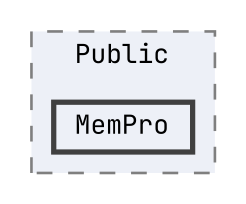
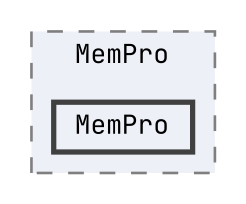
cluster "Public": label "Public" -> "MemPro"
